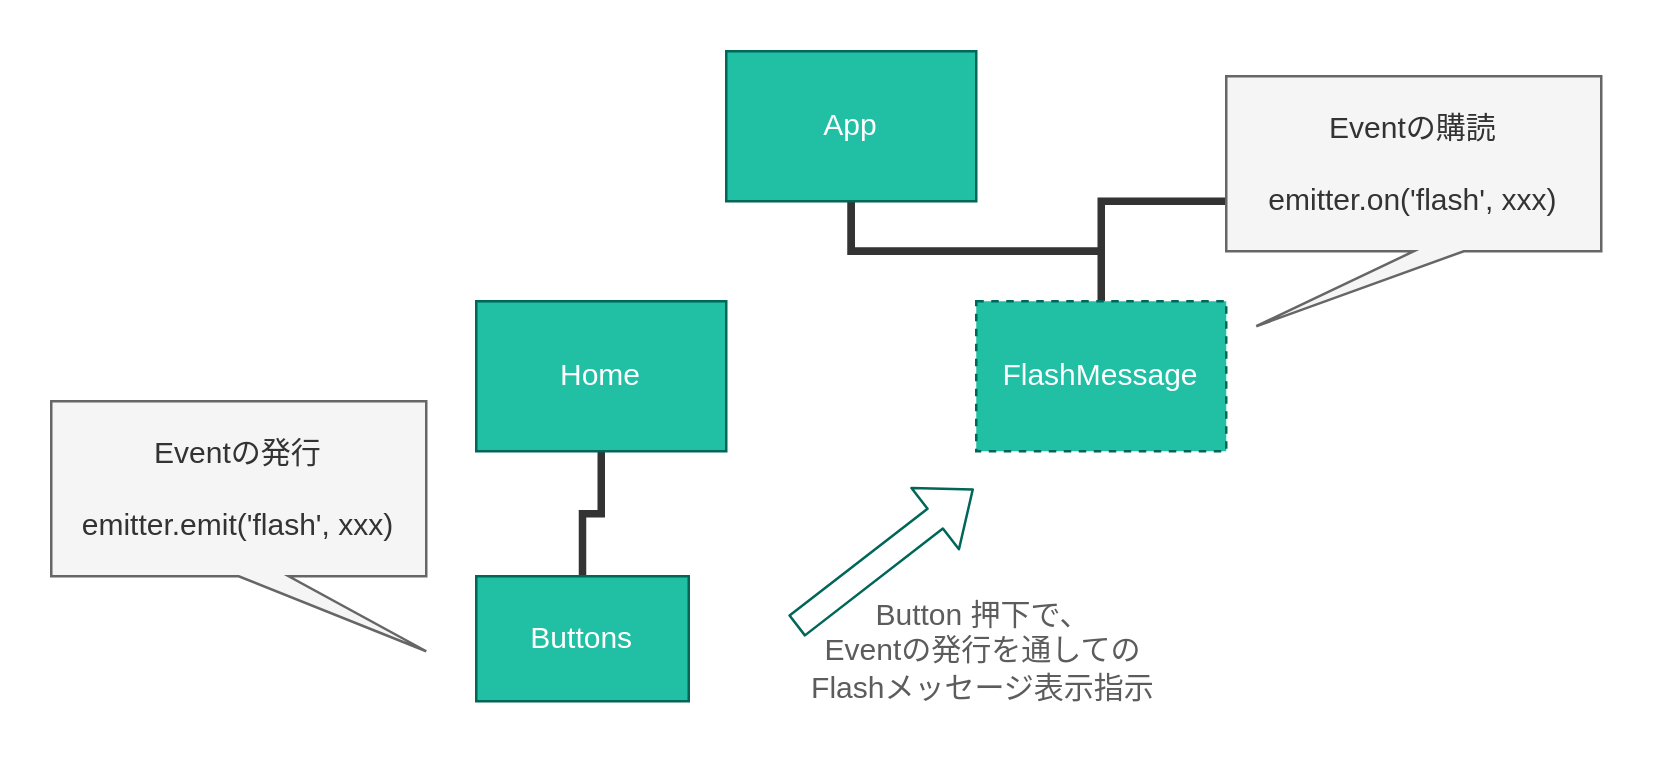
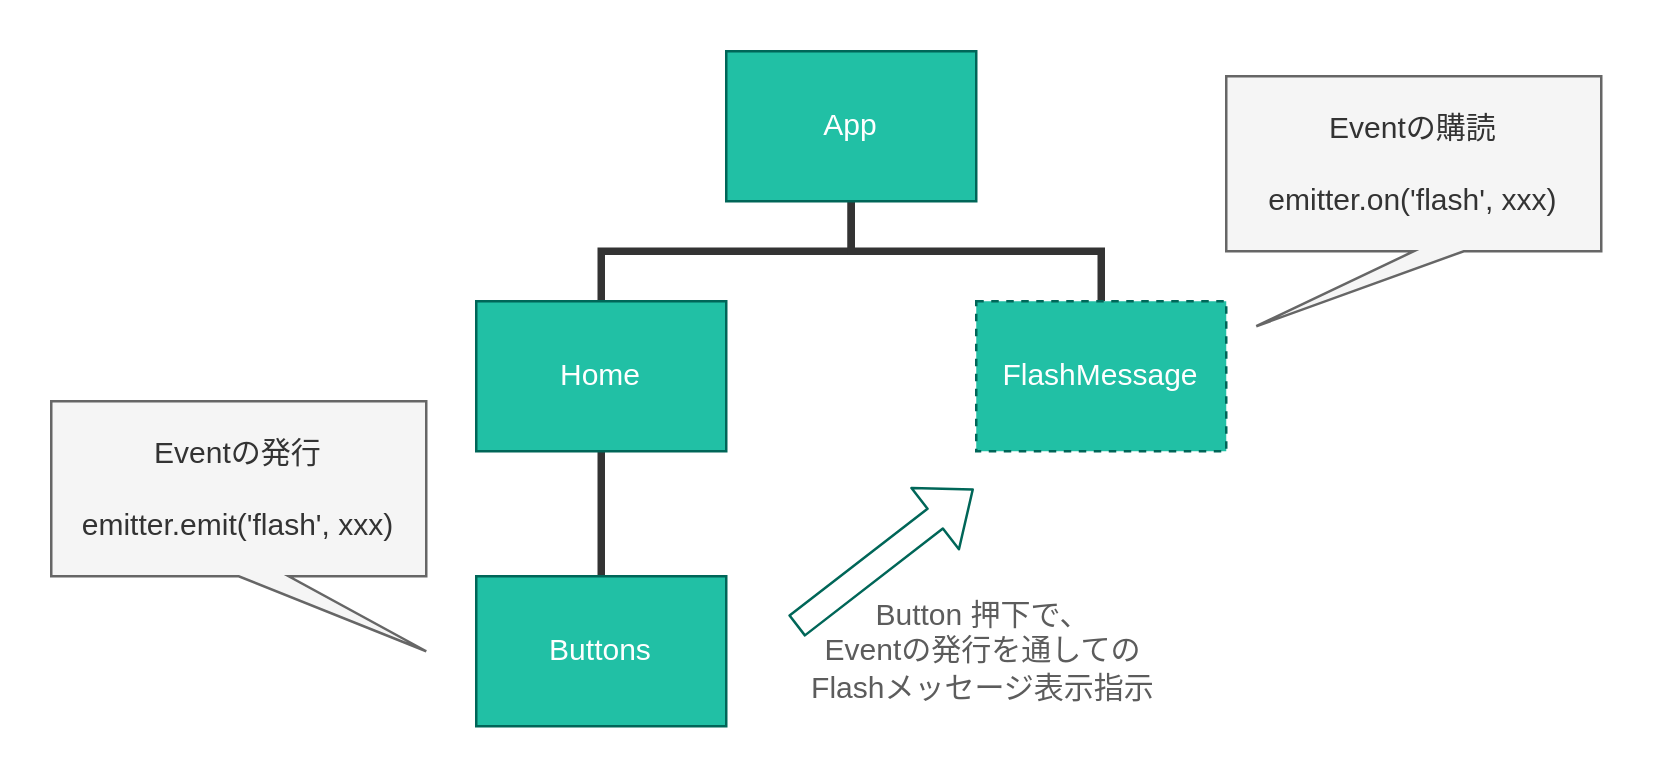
edge "App" -- "Eventの購読 emitter.on('flash', xxx)": now "App" -- "Home"
node "Buttons": size 213x125 -> 250x150
